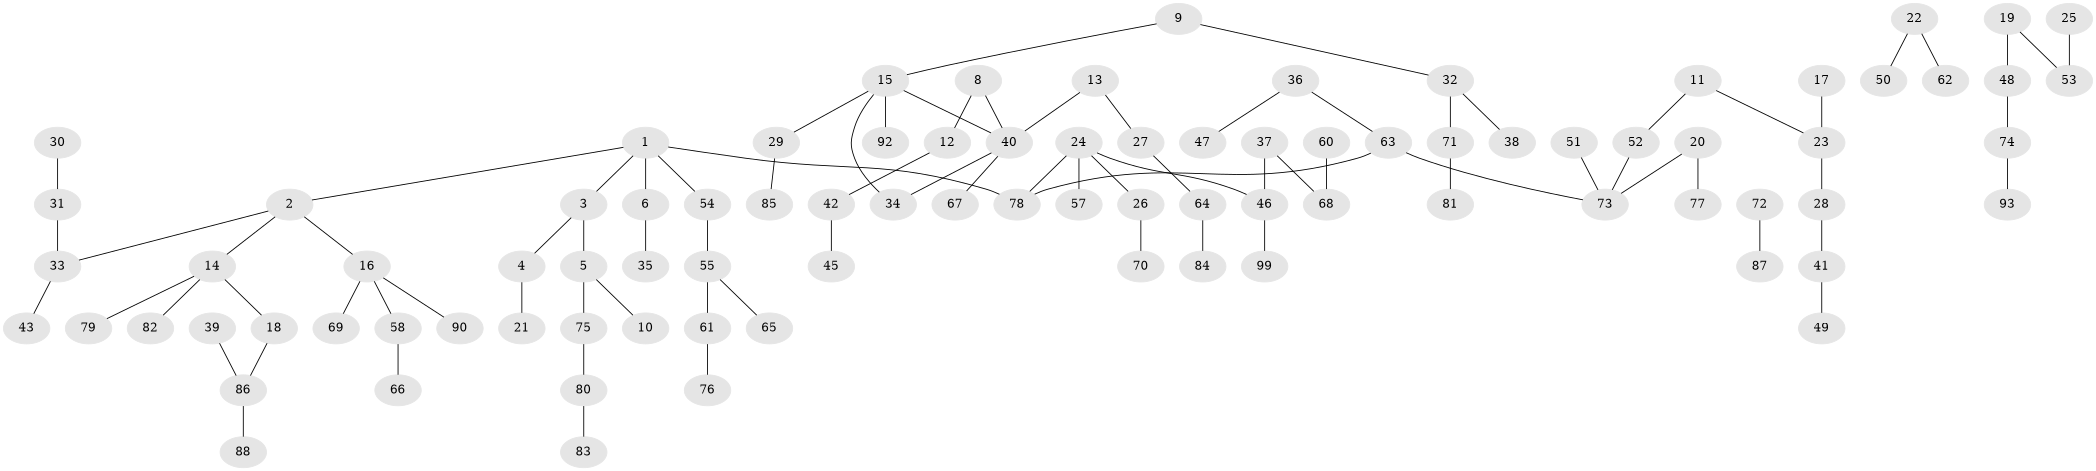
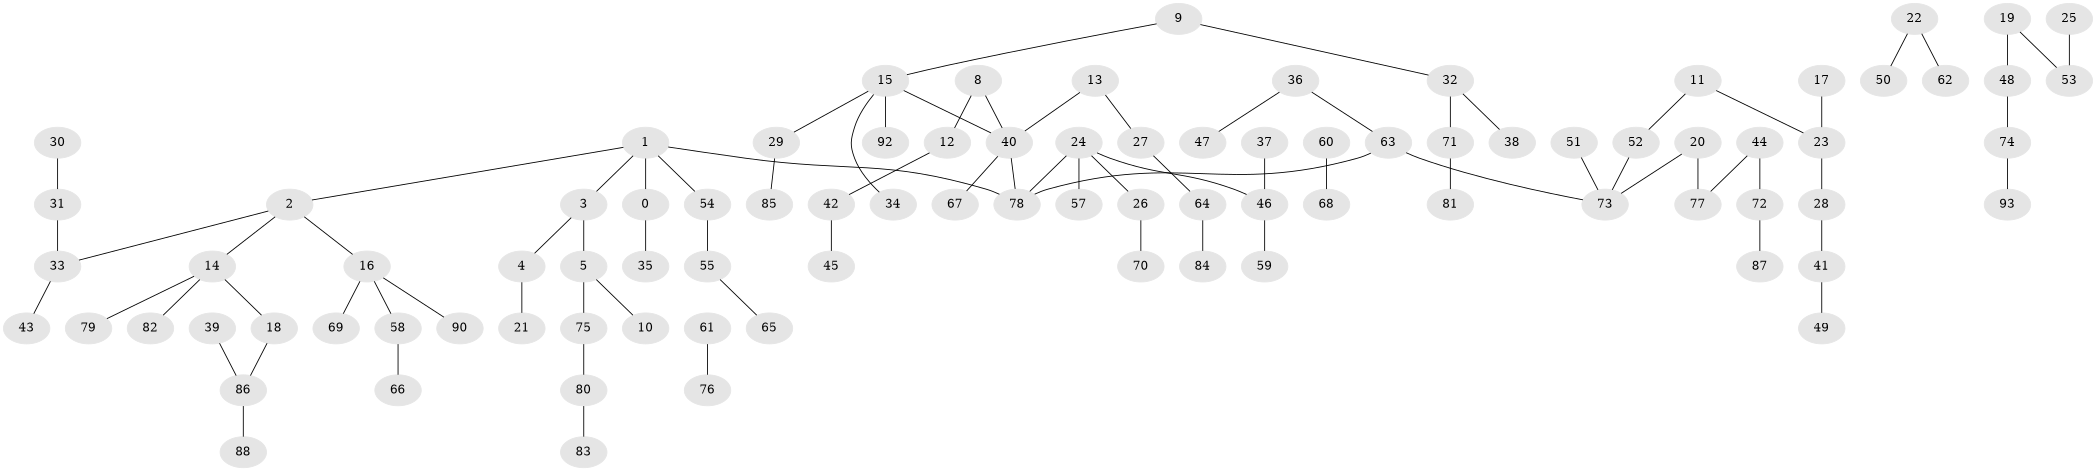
node "44": added
edge "40" -- "34": now "40" -- "78"
edge "37" -- "68": removed
node "6": label "6" -> "0"
node "99": label "99" -> "59"
edge "55" -- "61": removed
